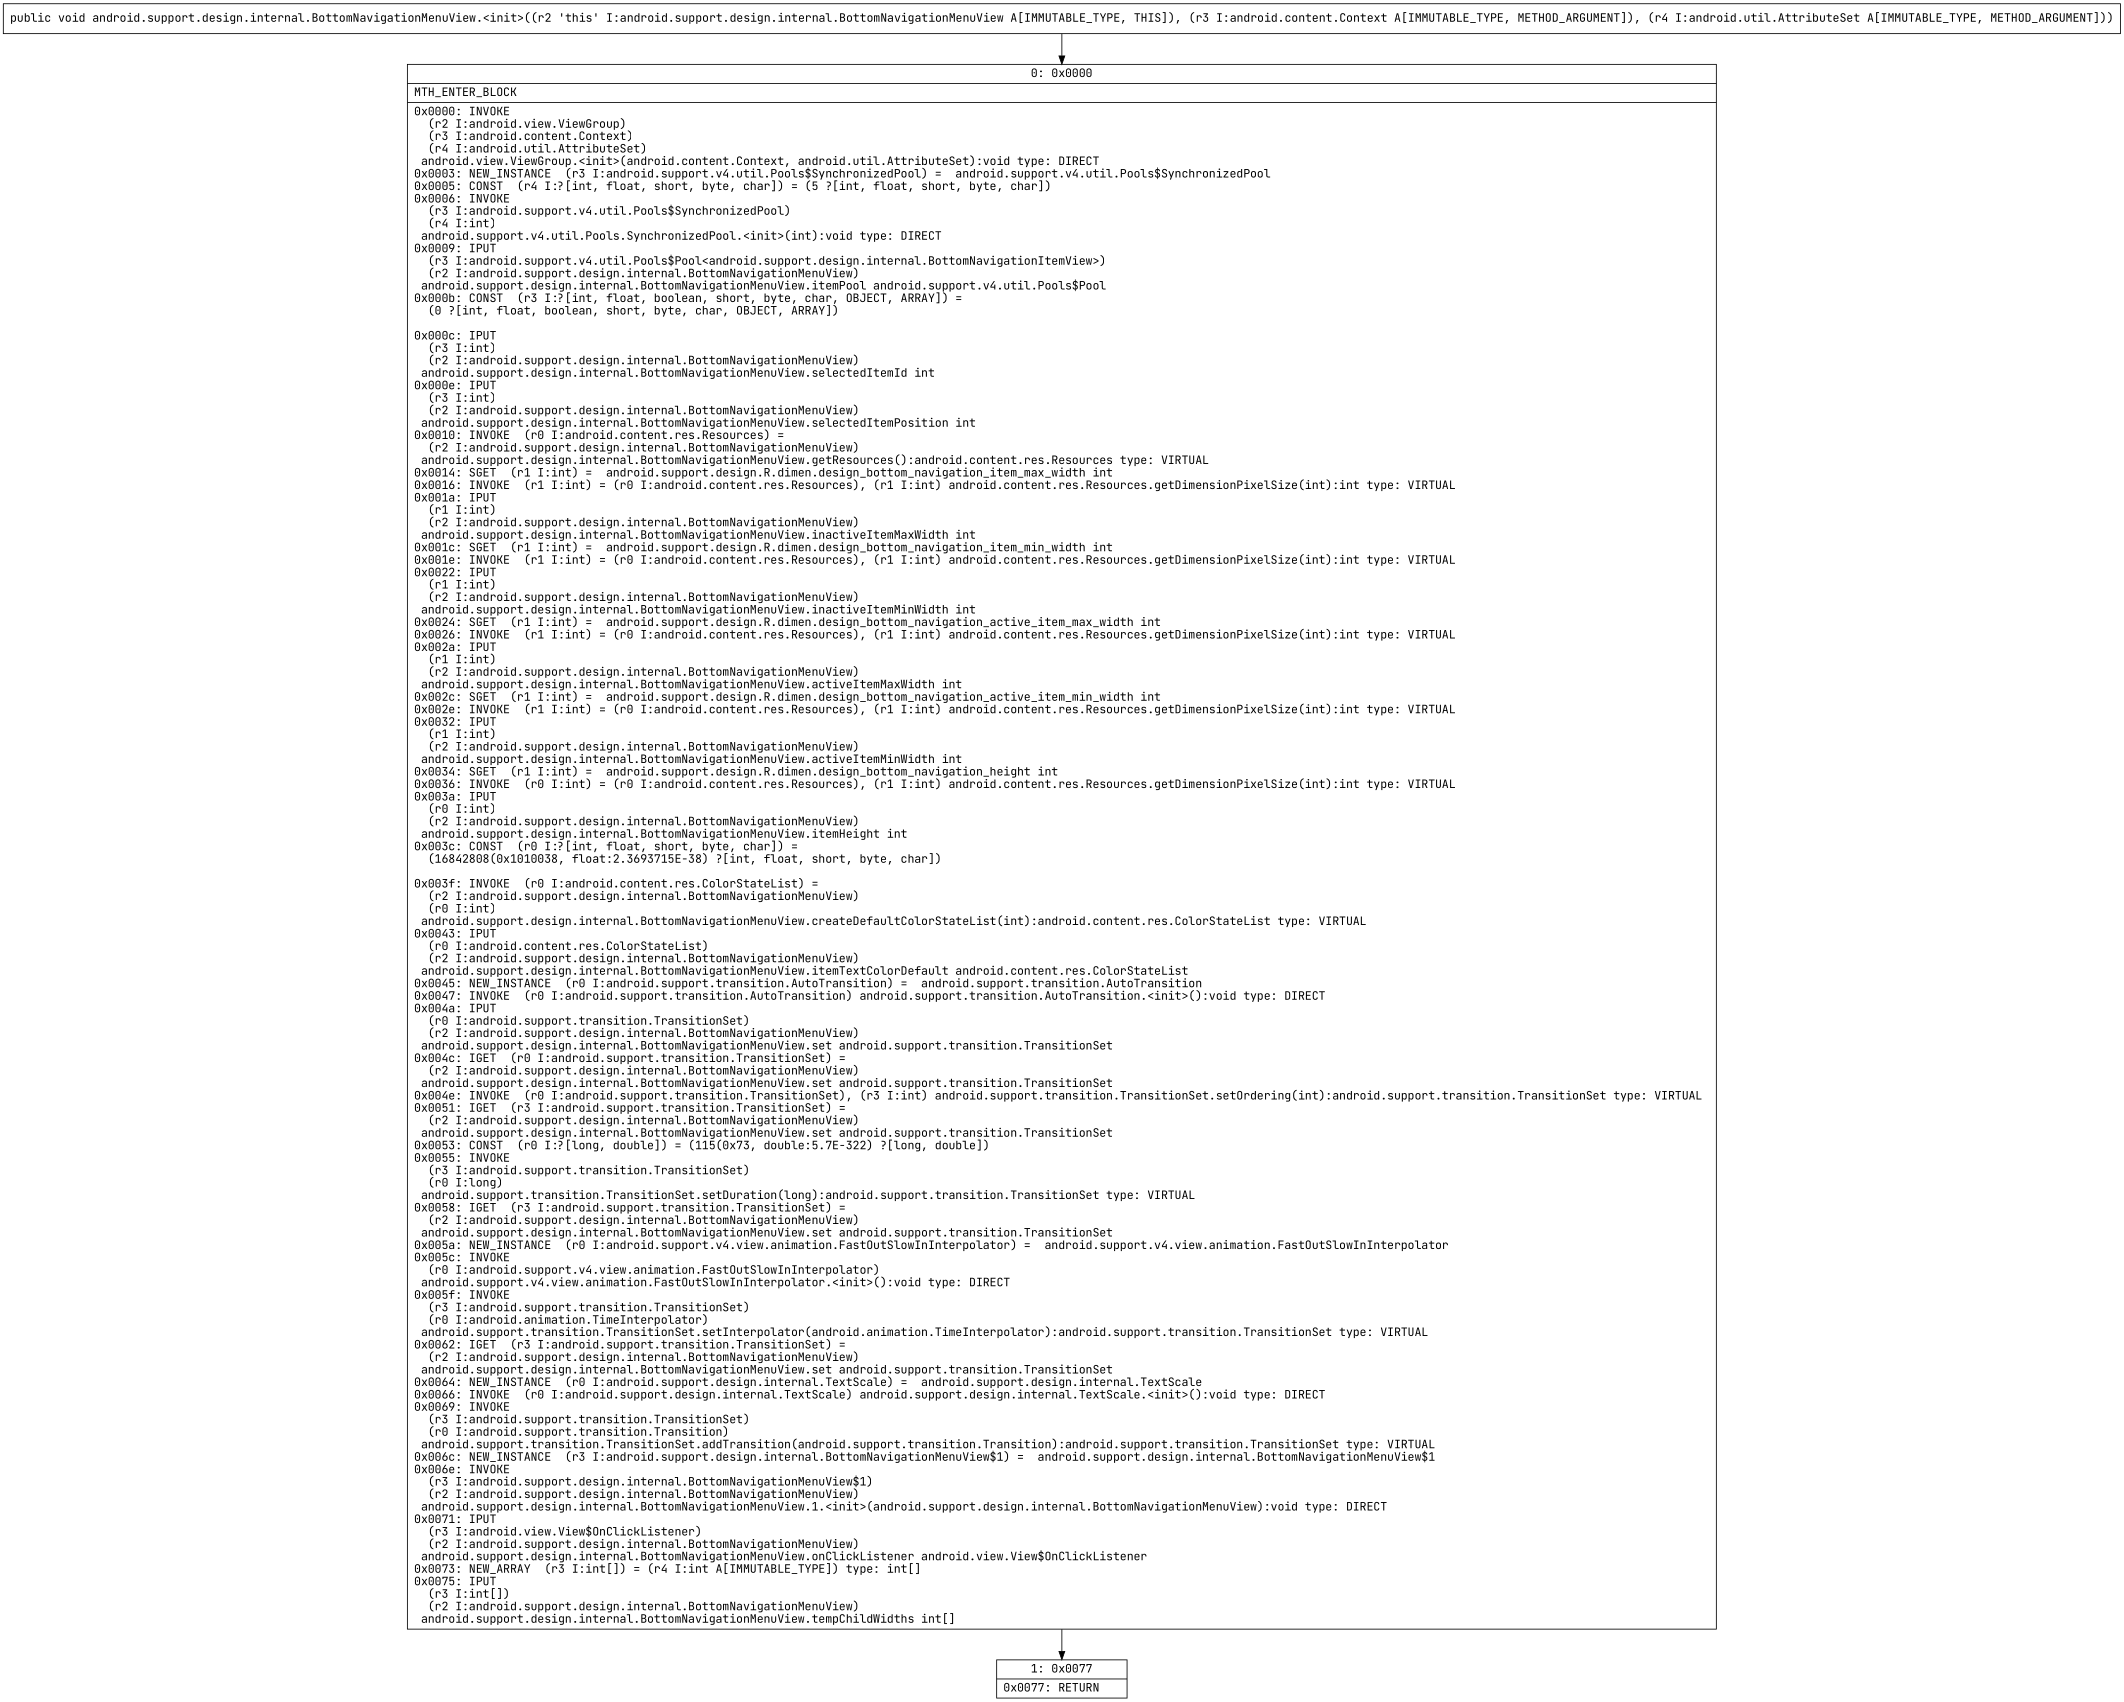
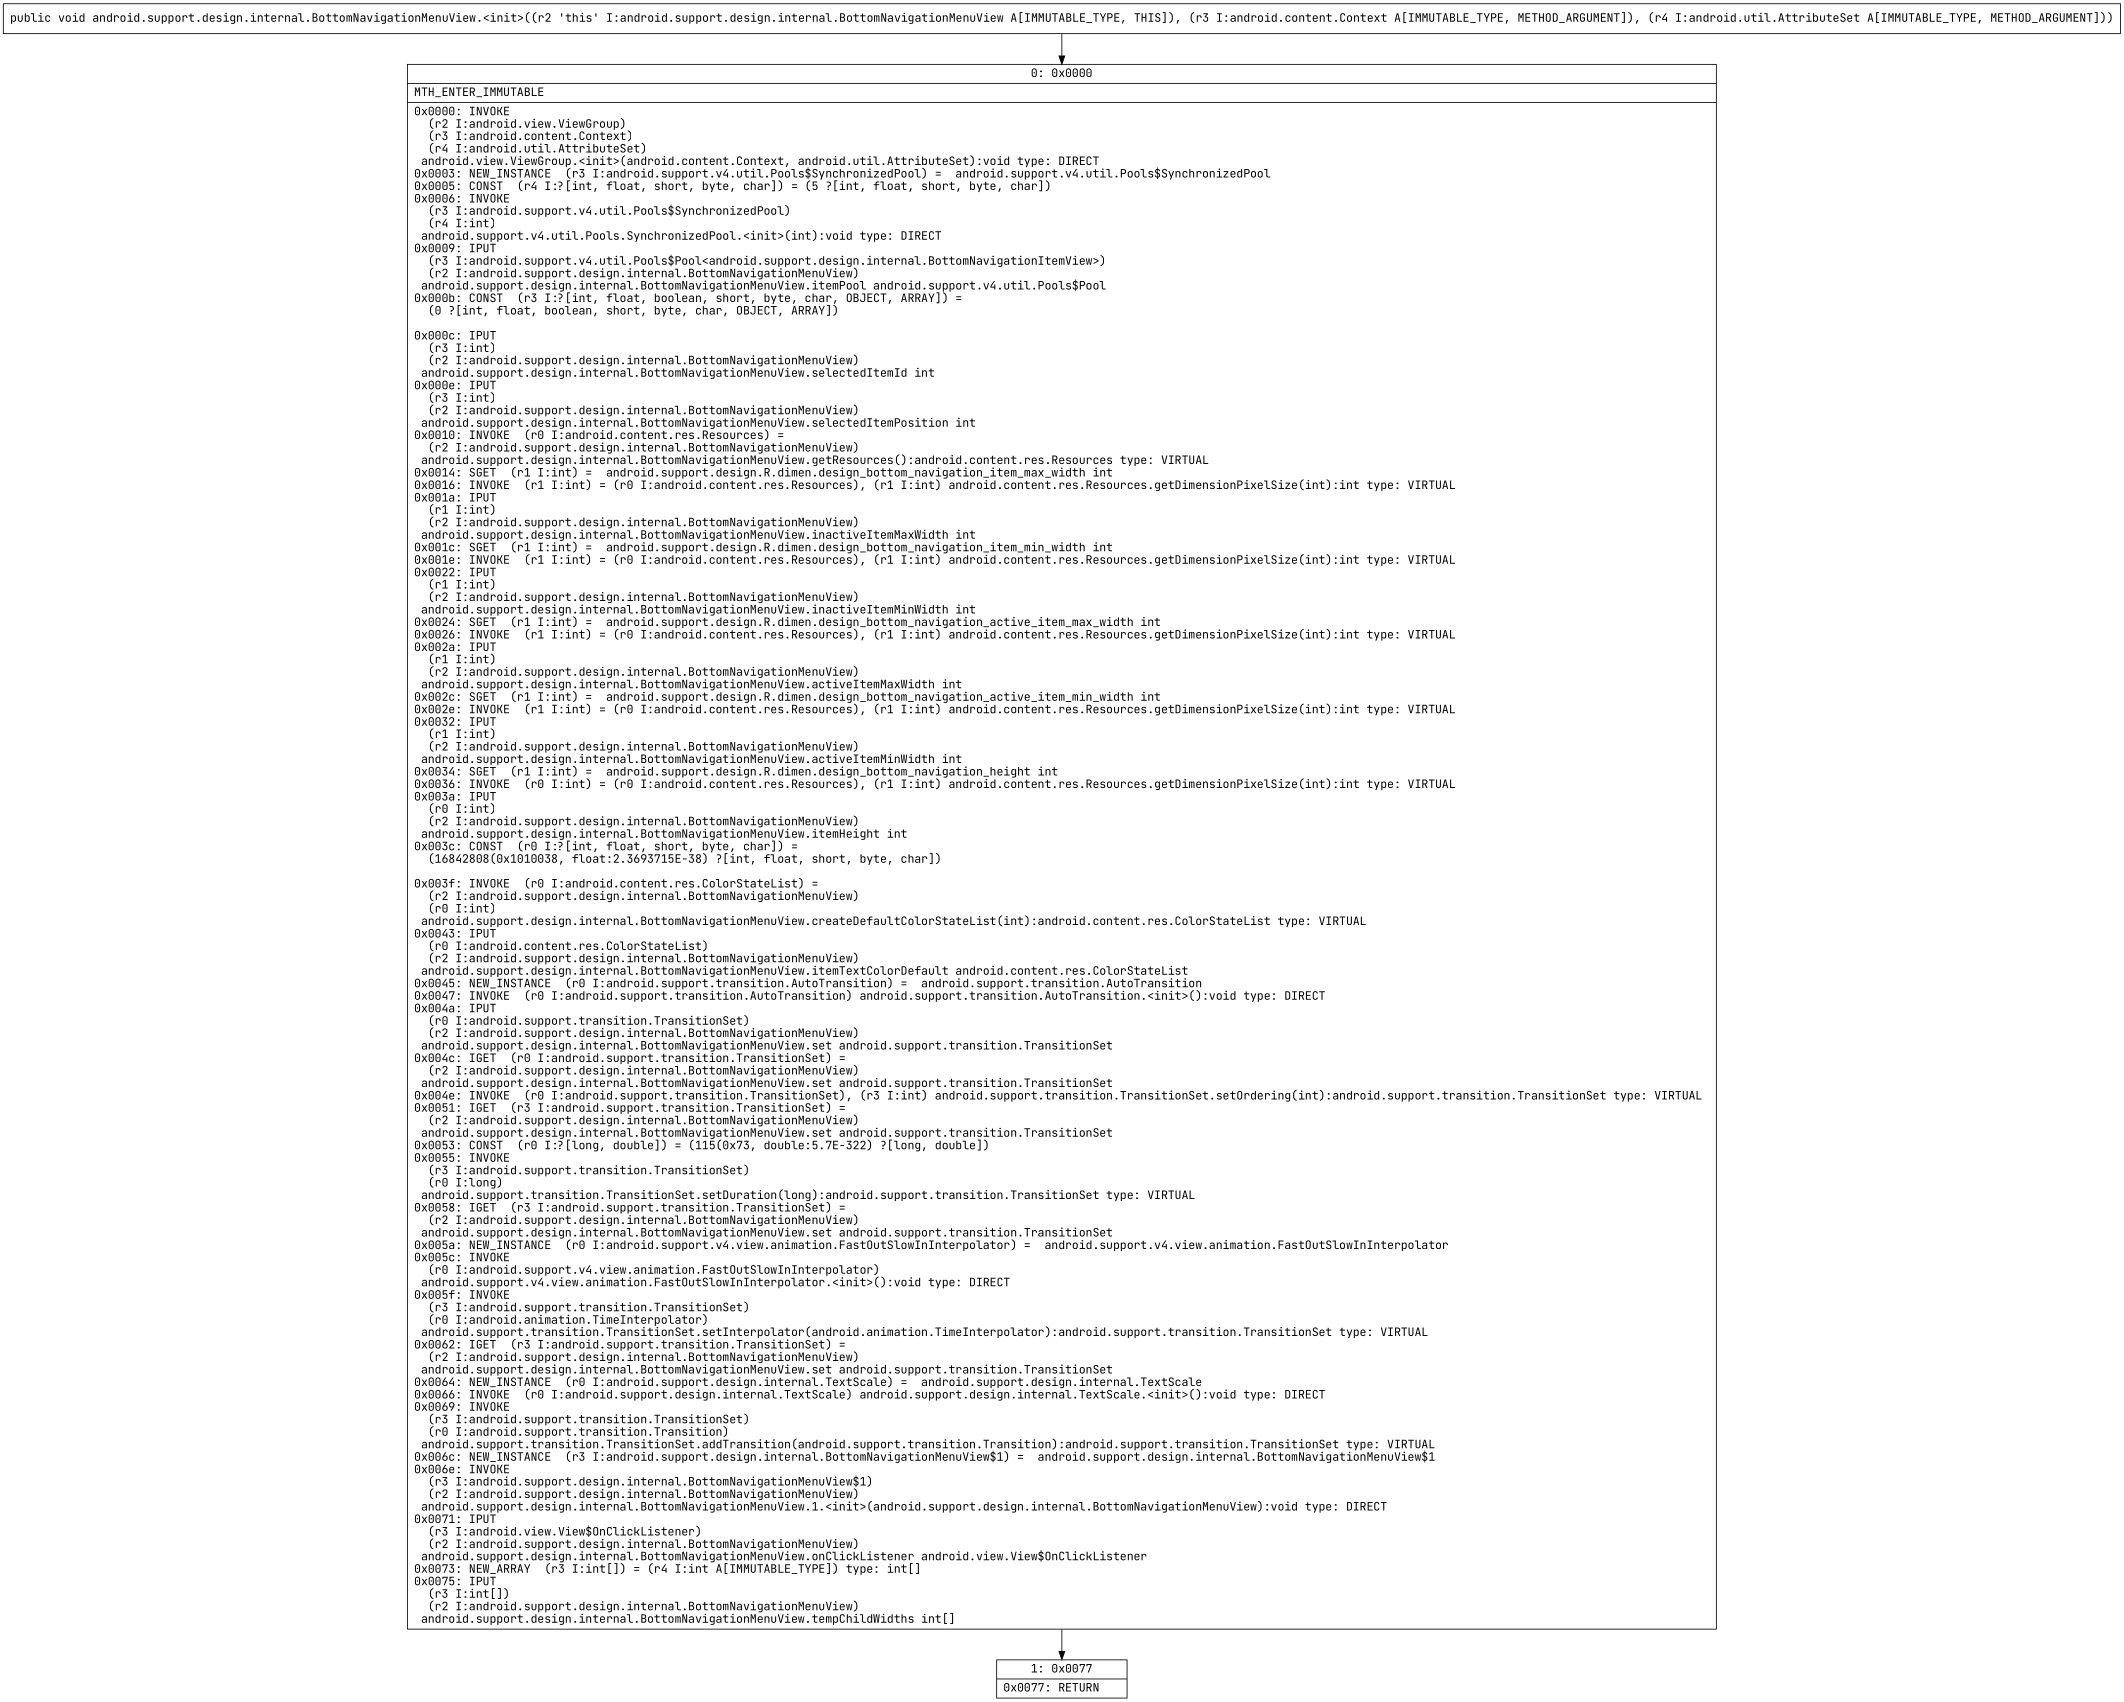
node "0: 0x0000": text "MTH_ENTER_BLOCK" -> "MTH_ENTER_IMMUTABLE"
